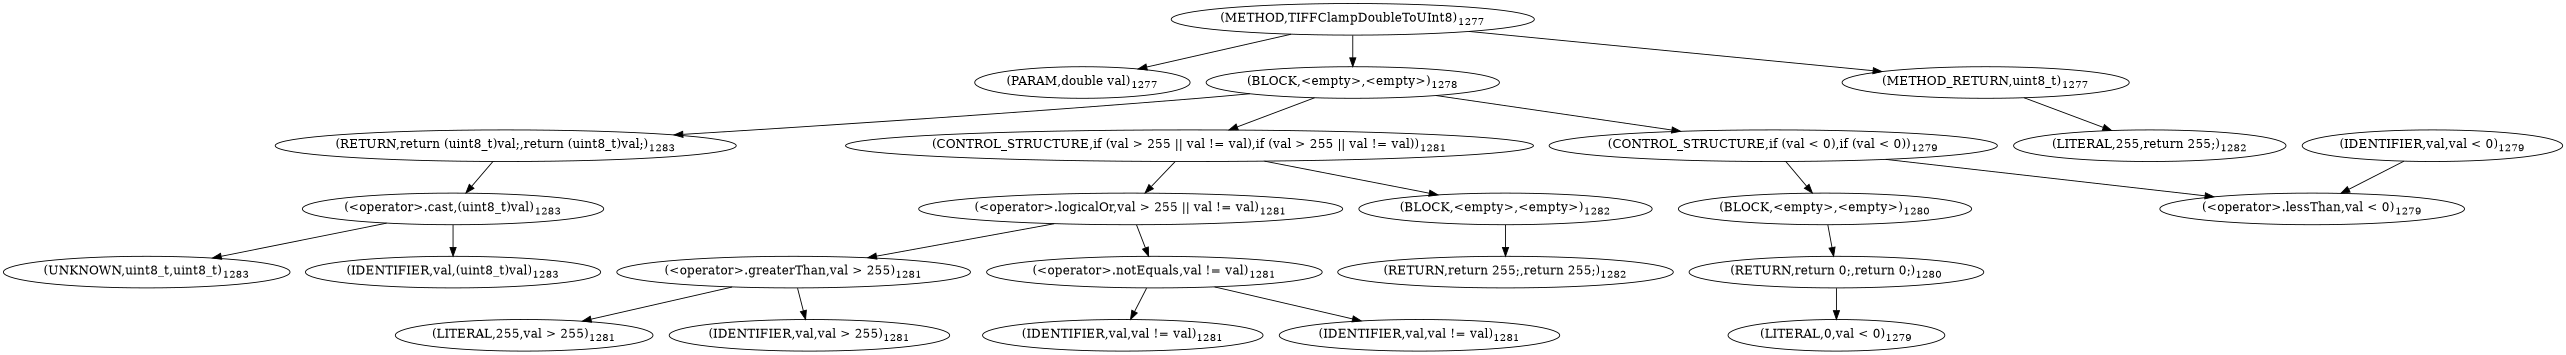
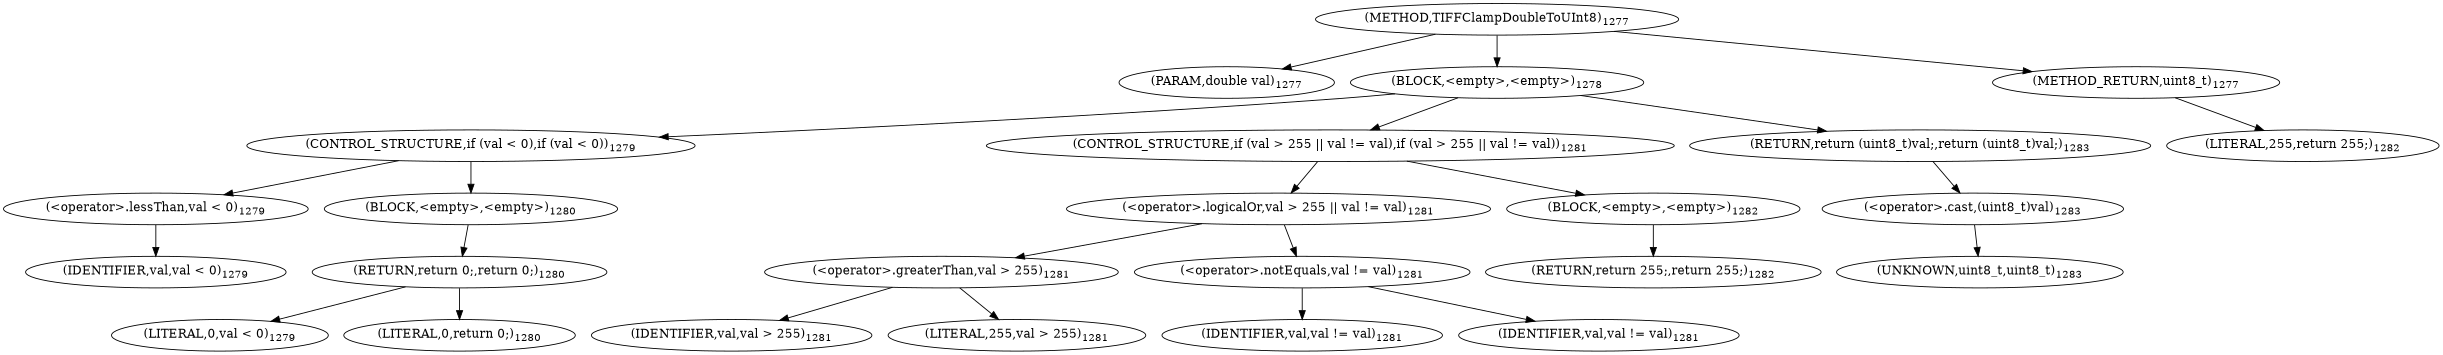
edge "(IDENTIFIER,val,val < 0)" -> "(<operator>.lessThan,val < 0)": reversed
node "(IDENTIFIER,val,(uint8_t)val)": removed
node "(LITERAL,0,return 0;)": added
